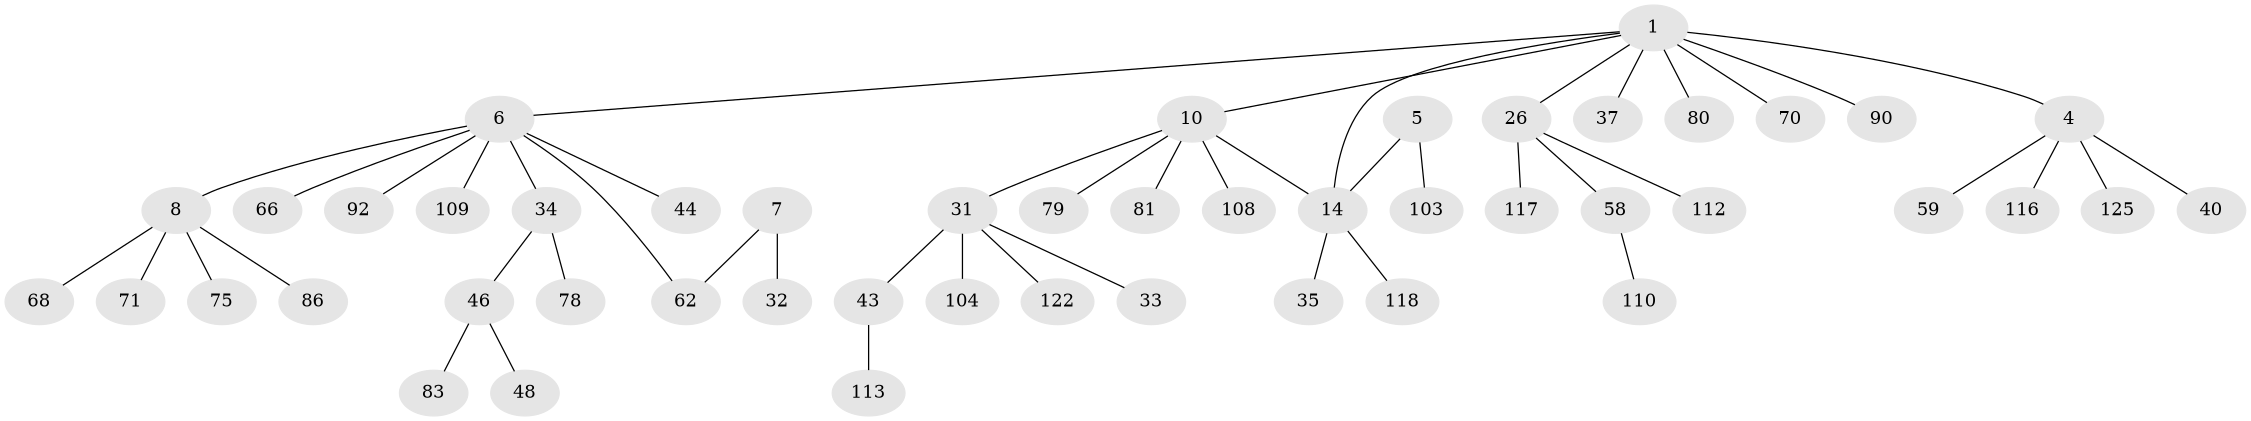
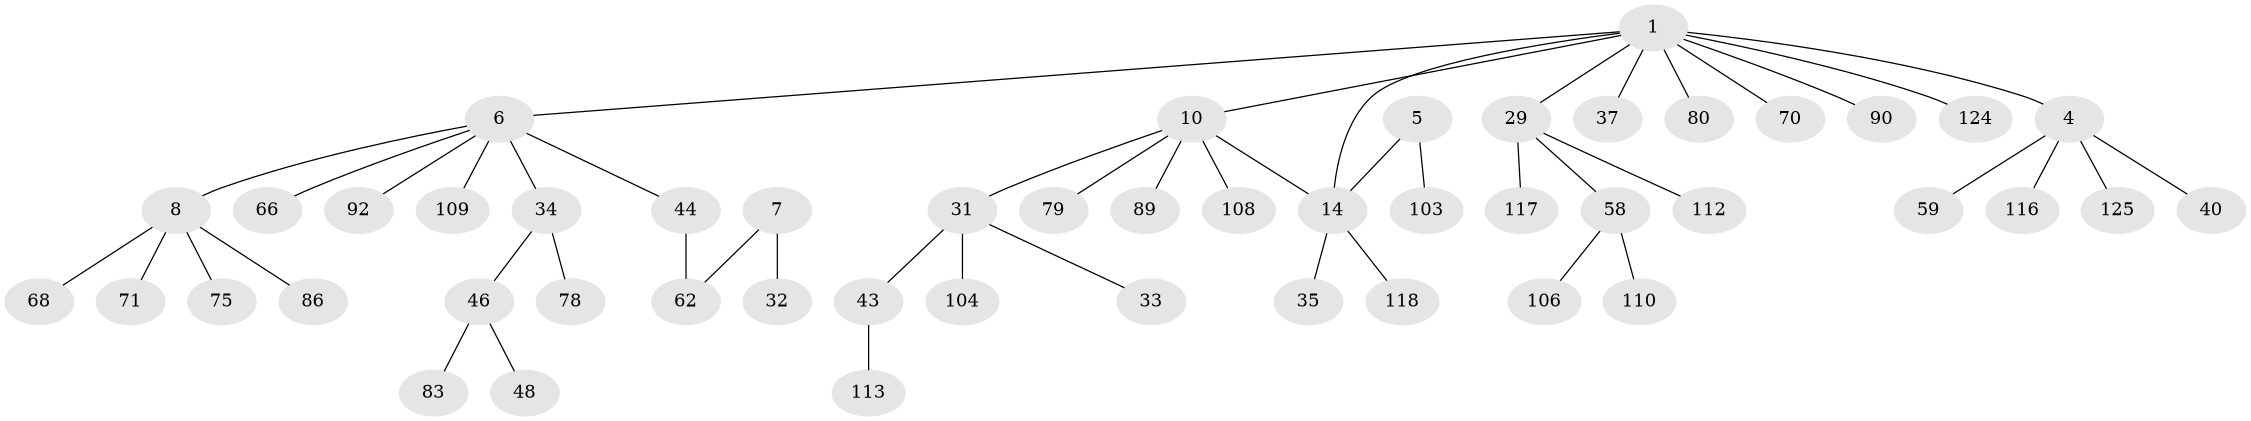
node "26": label "26" -> "29"
node "124": added
edge "6" -- "62": now "44" -- "62"
node "81": label "81" -> "89"
node "122": removed
node "106": added
